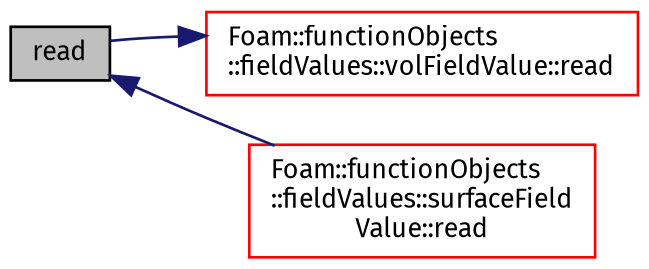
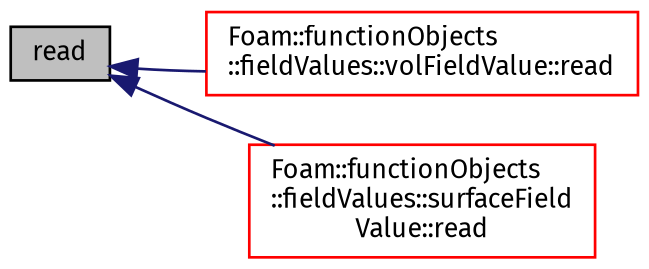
edge "read" -> "Foam::functionObjects ::fieldValues::volFieldValue::read": reversed
